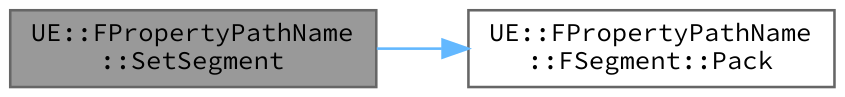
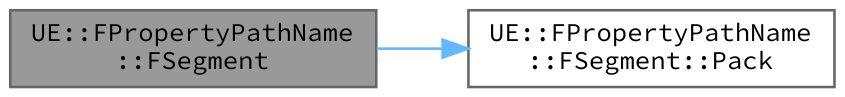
node "UE::FPropertyPathName ::SetSegment": label "UE::FPropertyPathName ::SetSegment" -> "UE::FPropertyPathName ::FSegment"
